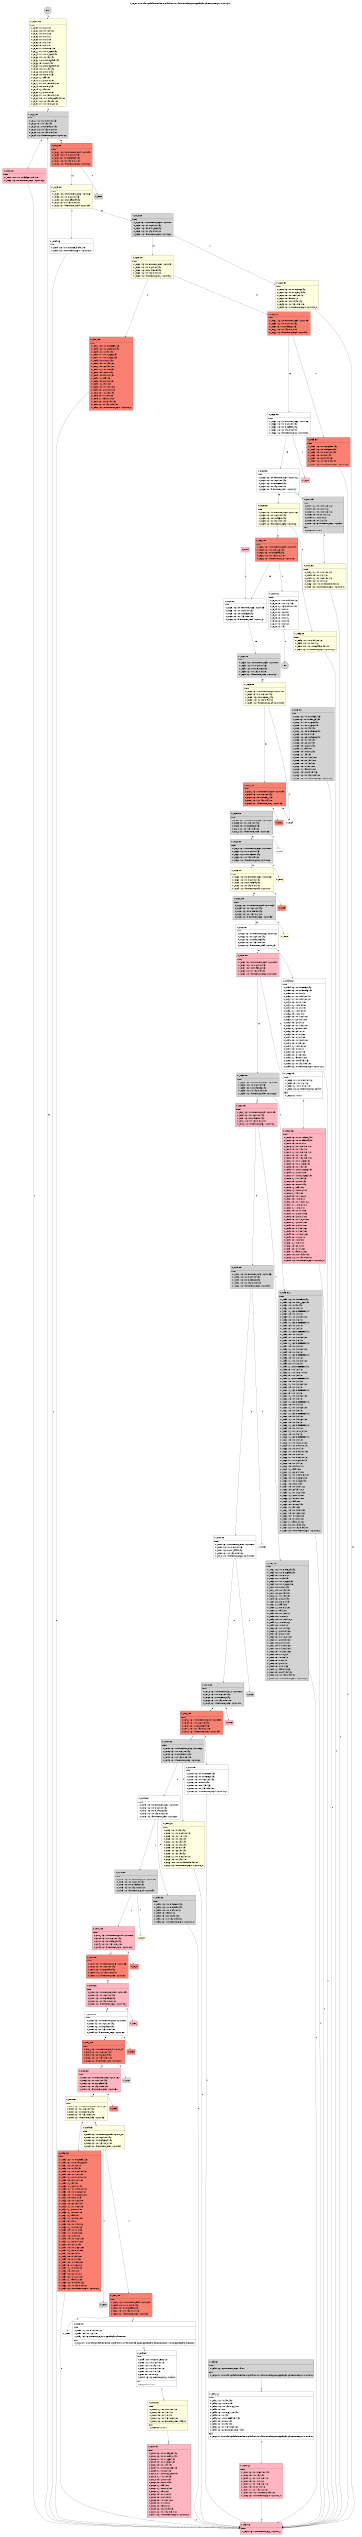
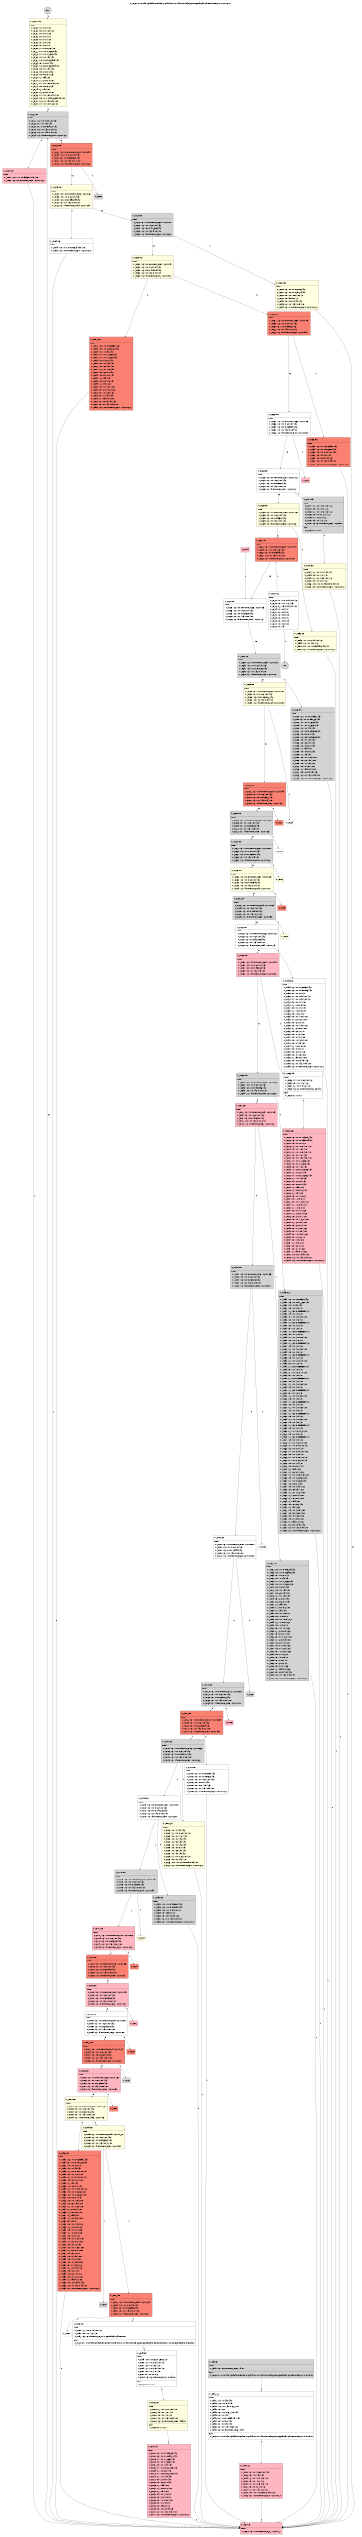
edge "0x4015a4 [28]" -> "0x402401 [24]": reversed
edge "0x4015dc [28]" -> "0x401bfa [91]": added, label "1"
edge "0x401614 [28]" -> "0x40245e": now "0x401614 [28]" -> "0x401630 [28]"
